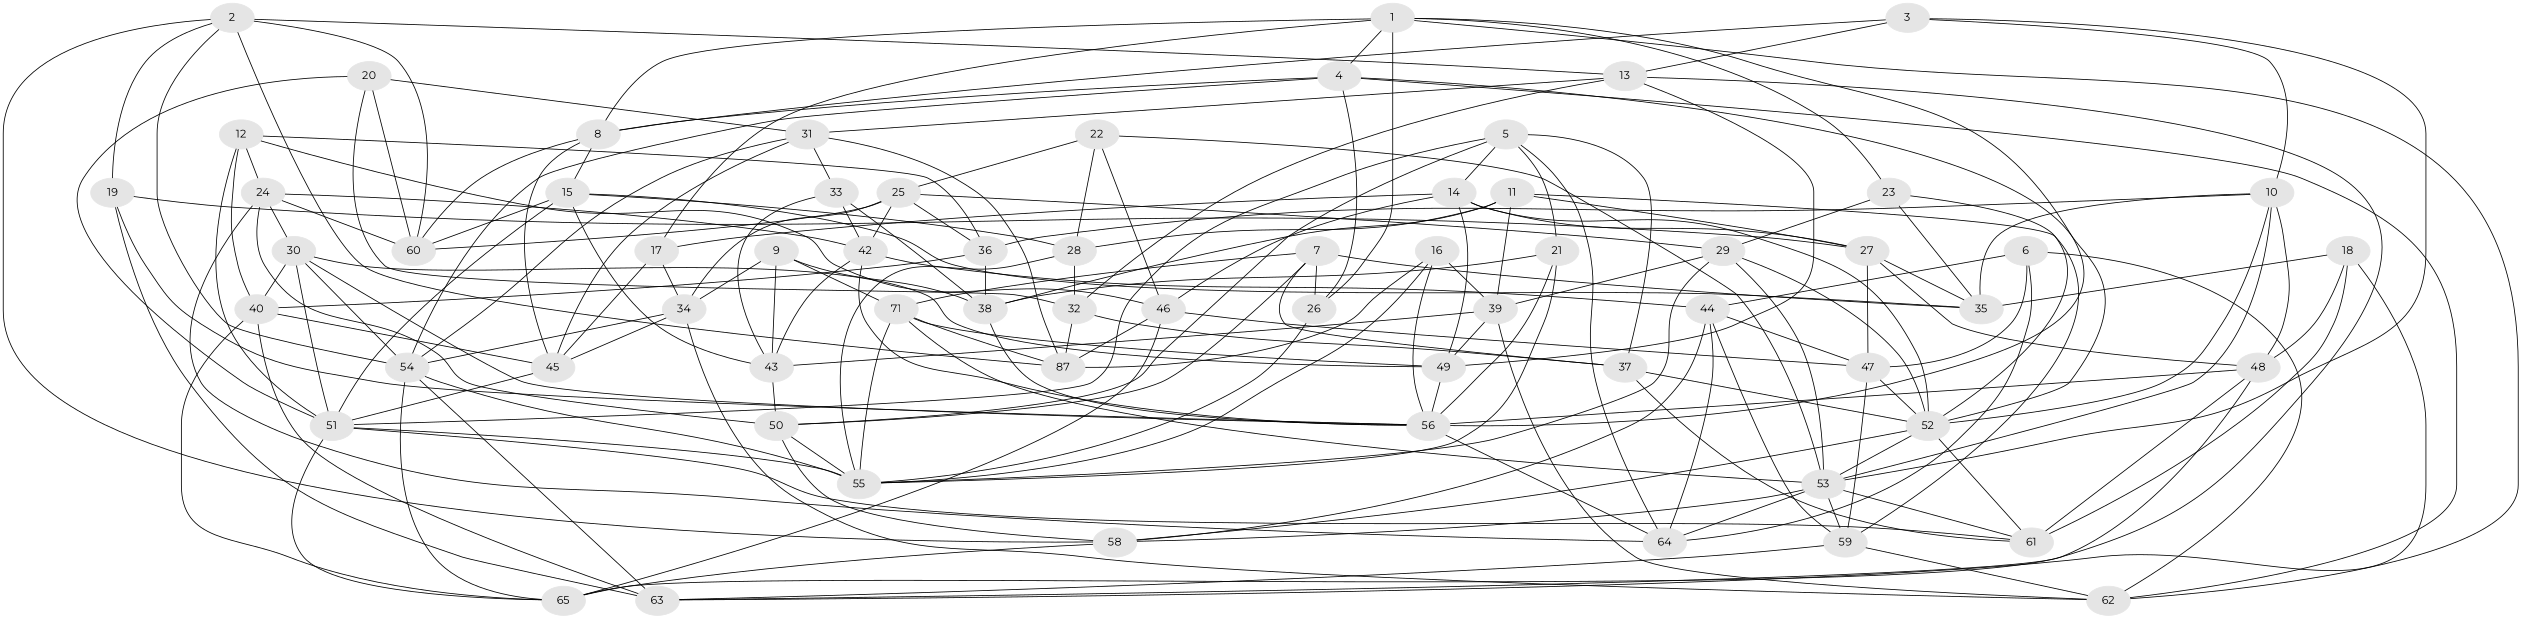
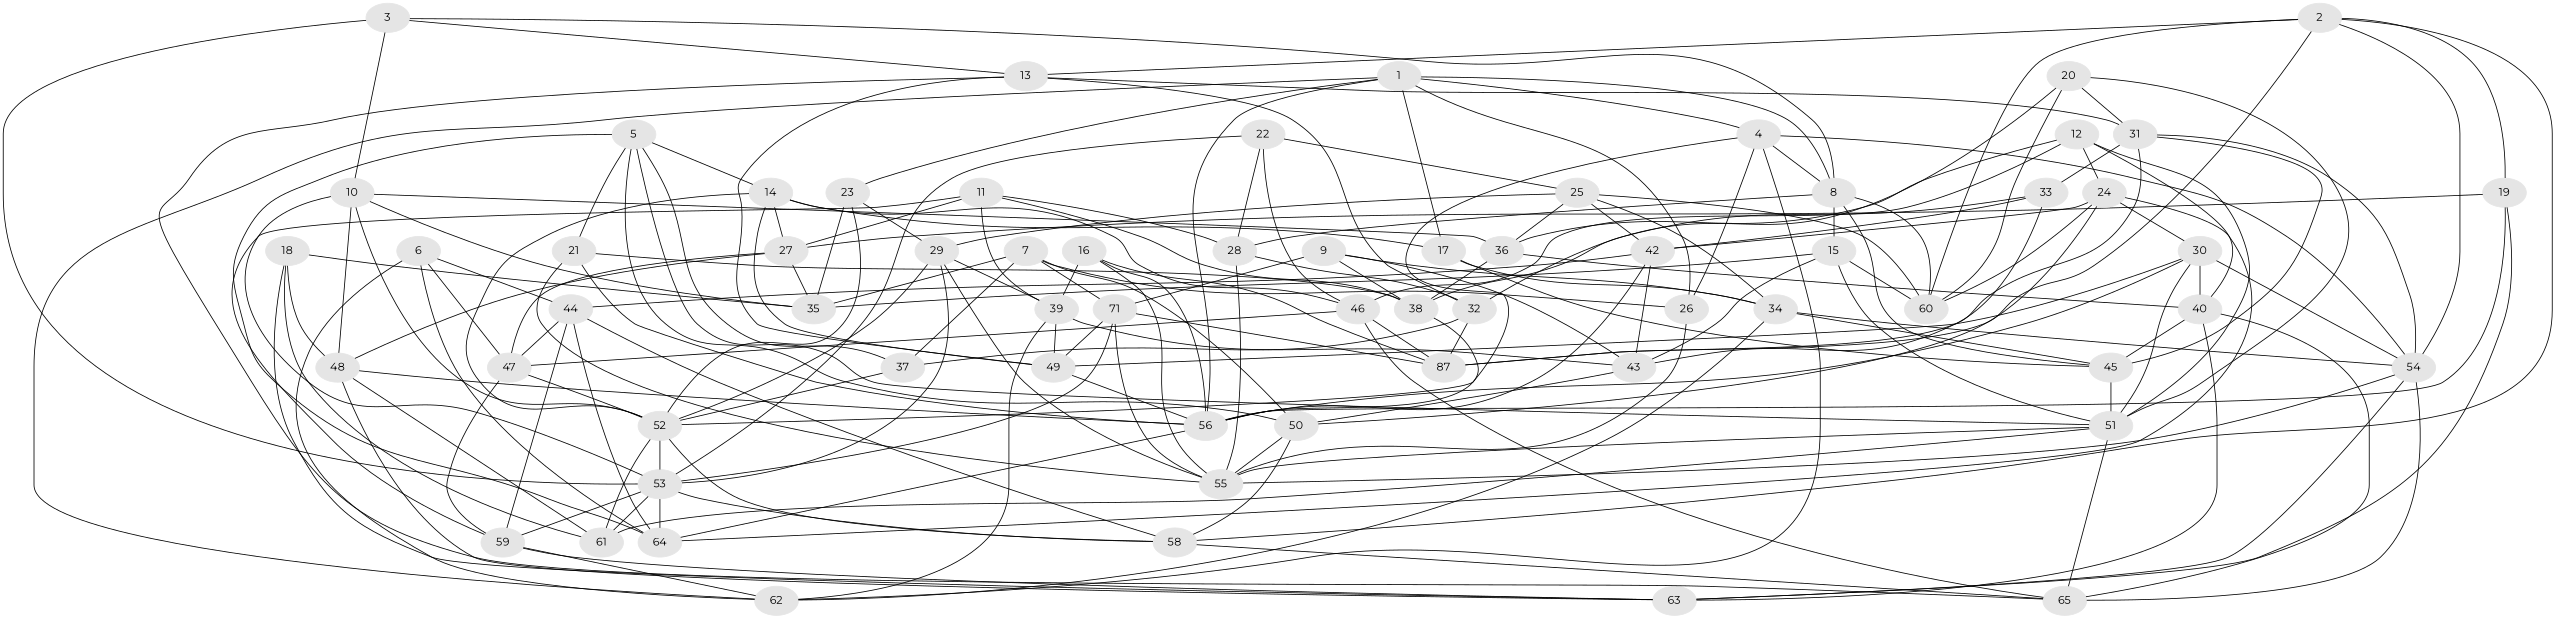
edge "15" -- "28": now "8" -- "28"
edge "37" -- "61": removed
